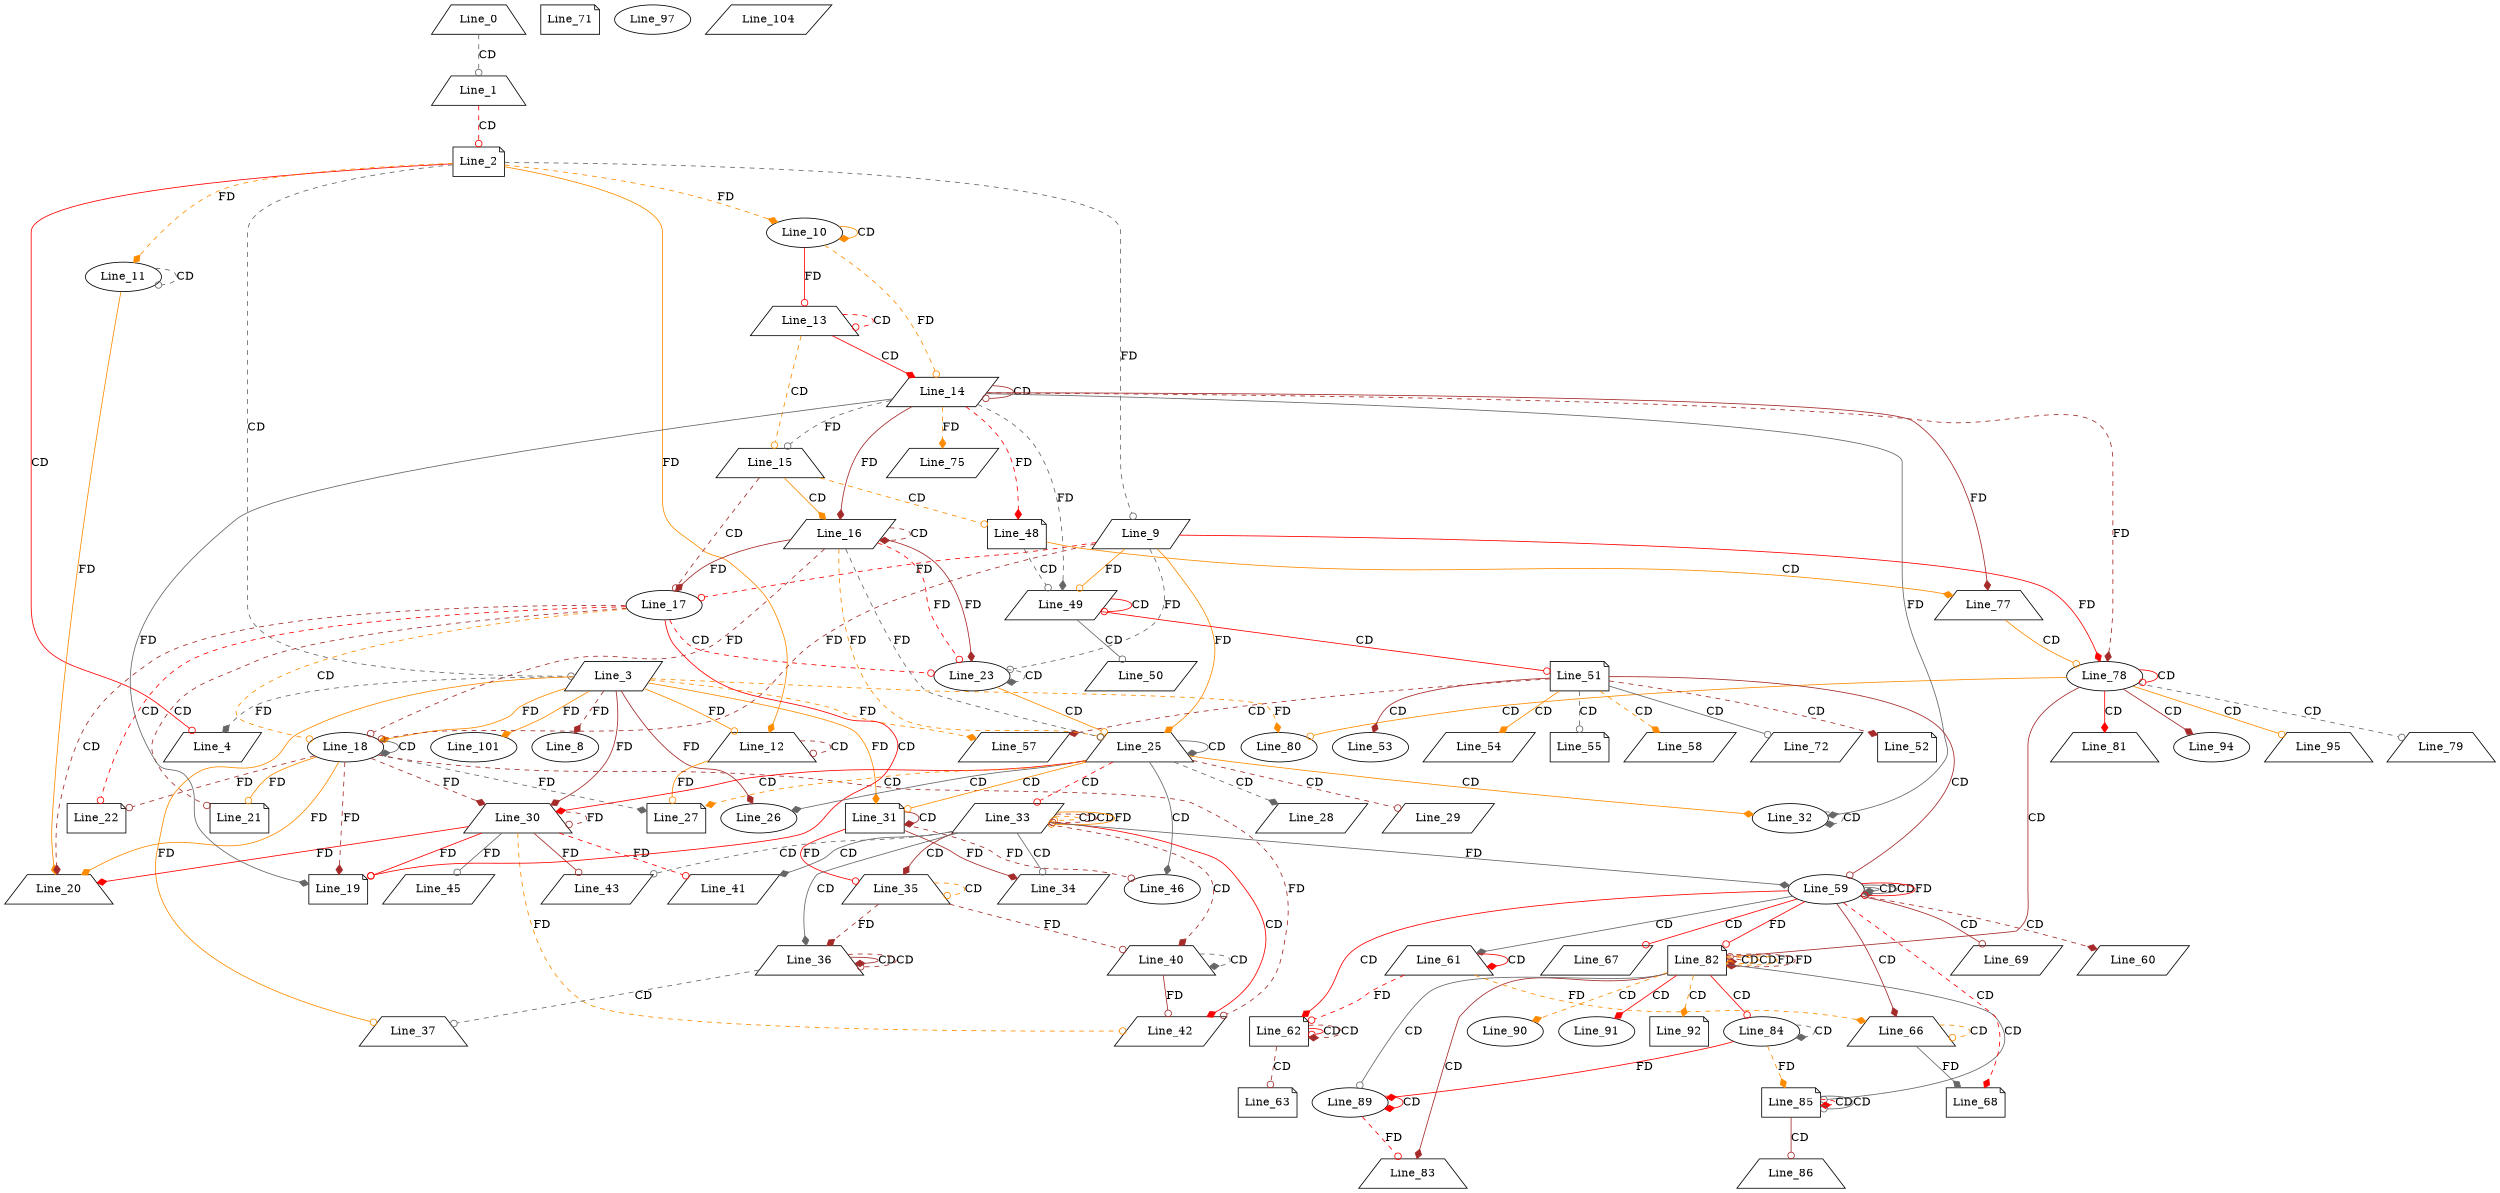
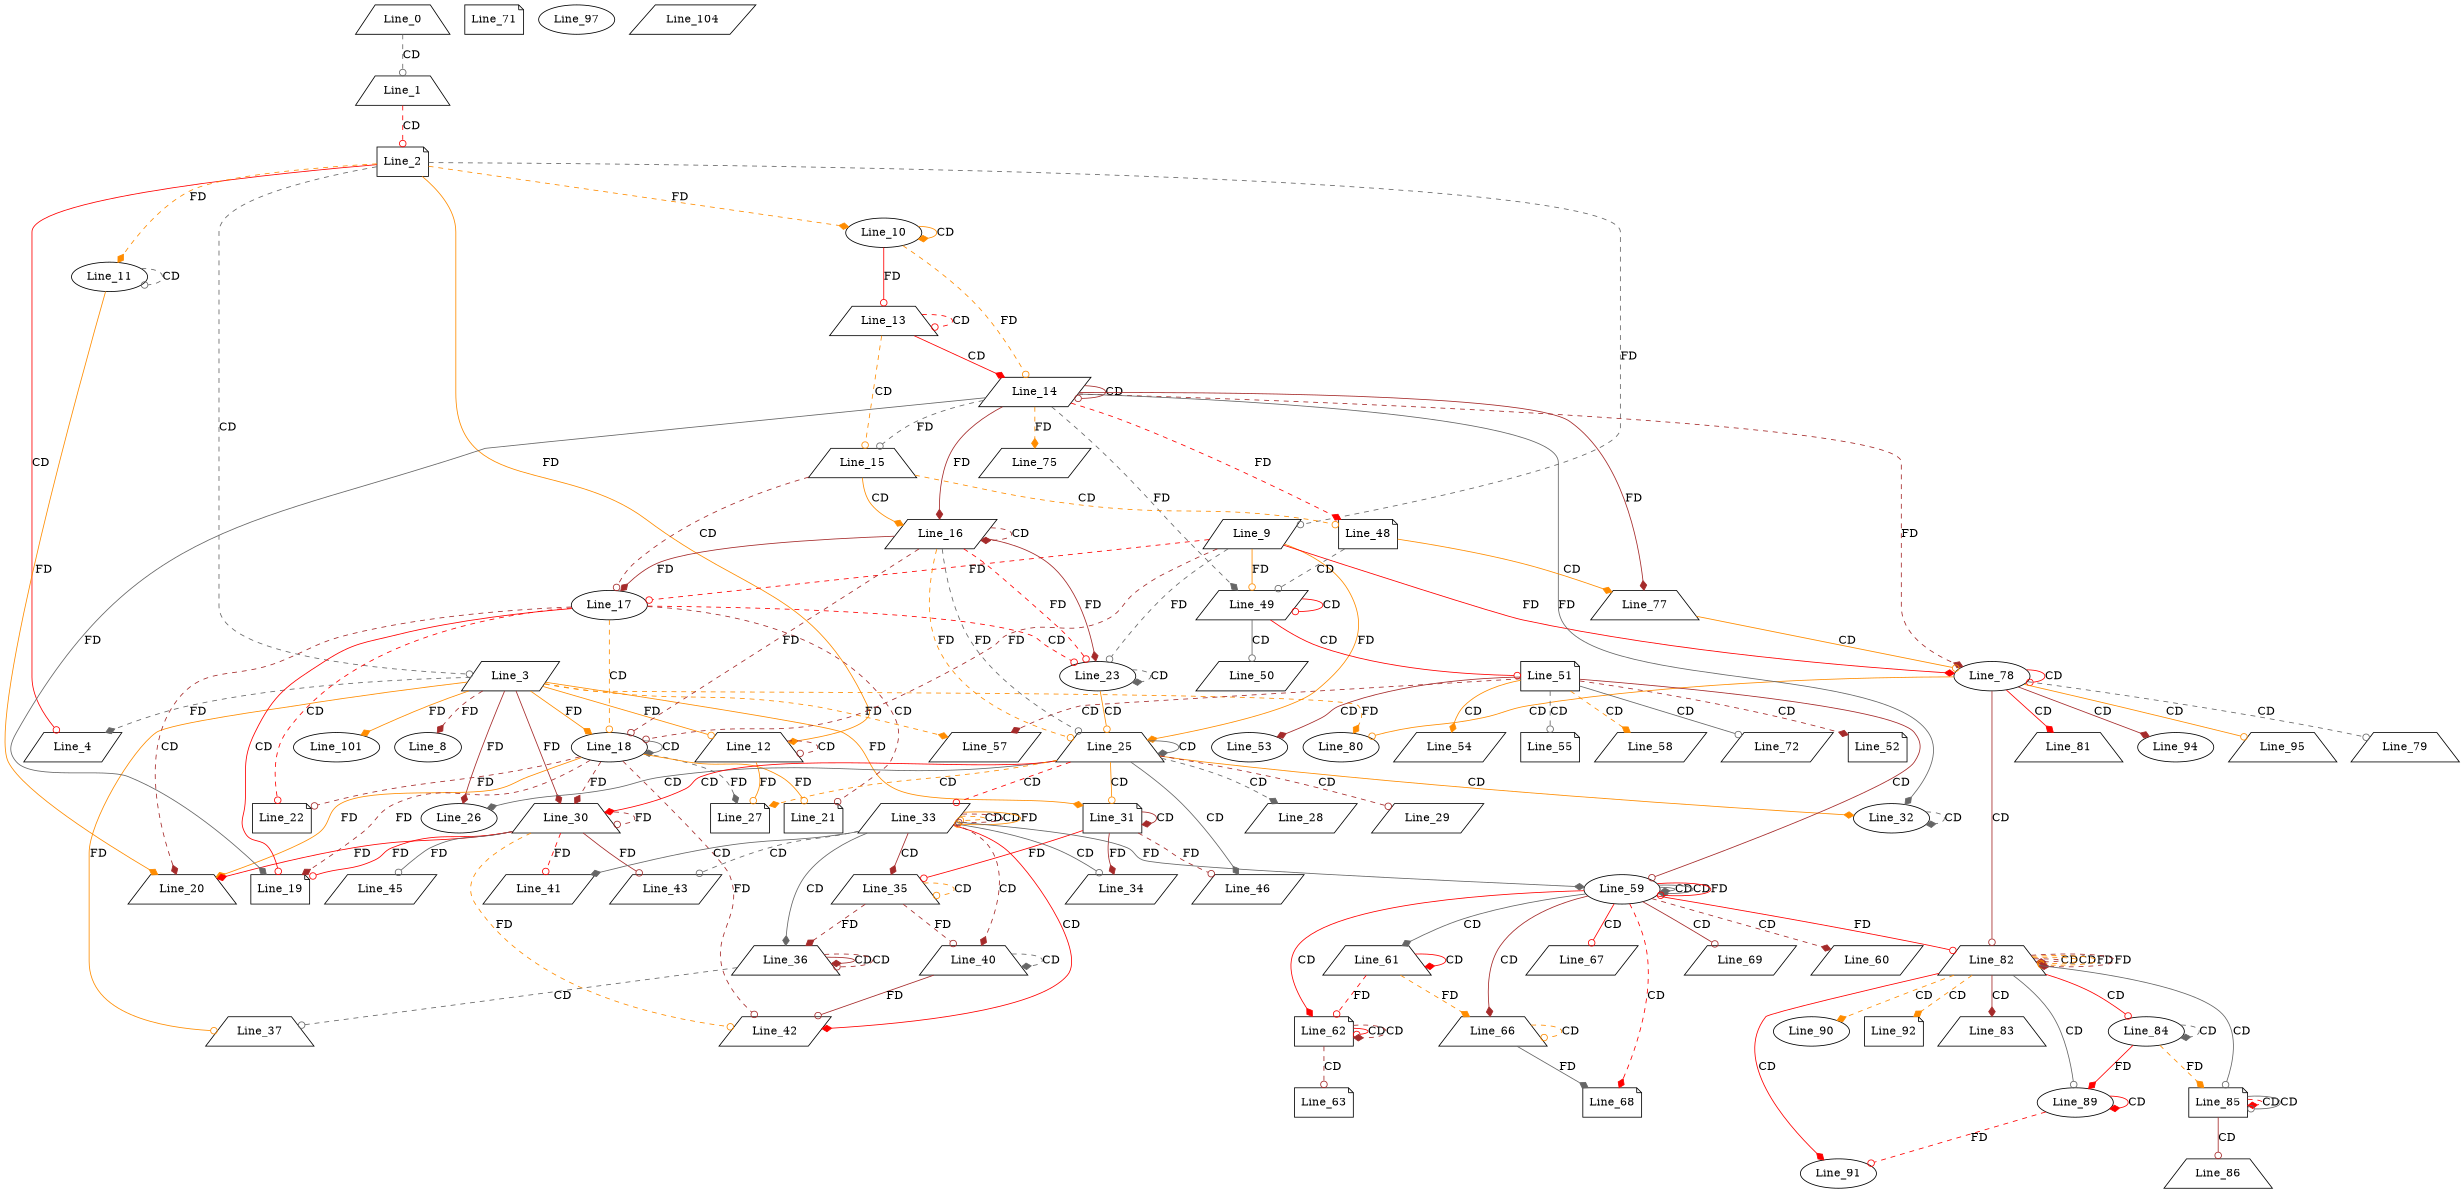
node "Line_46": shape ellipse -> parallelogram
node "Line_82": shape note -> trapezium
edge "Line_89" -> "Line_83": now "Line_89" -> "Line_91"
